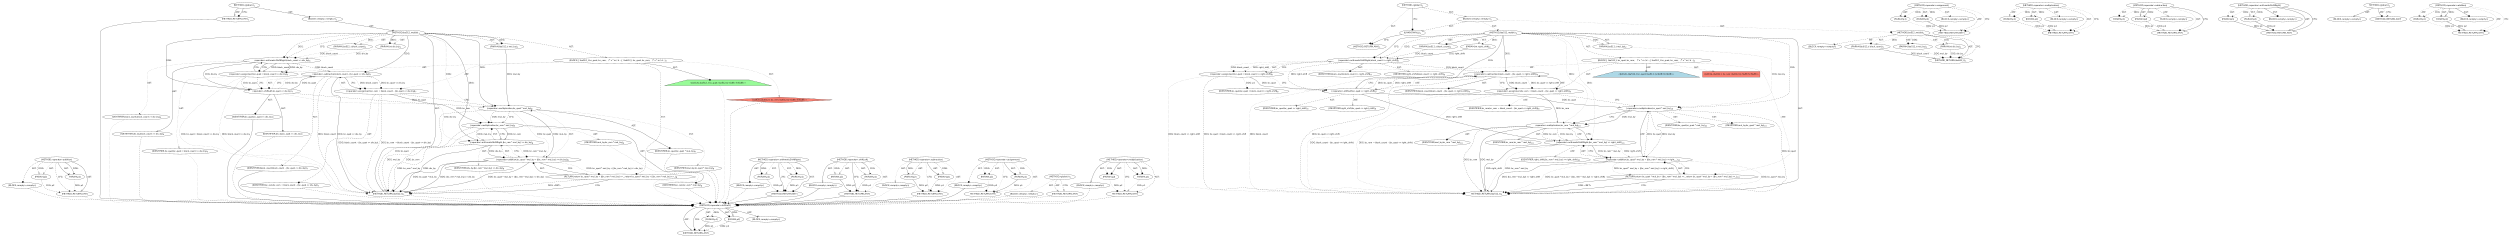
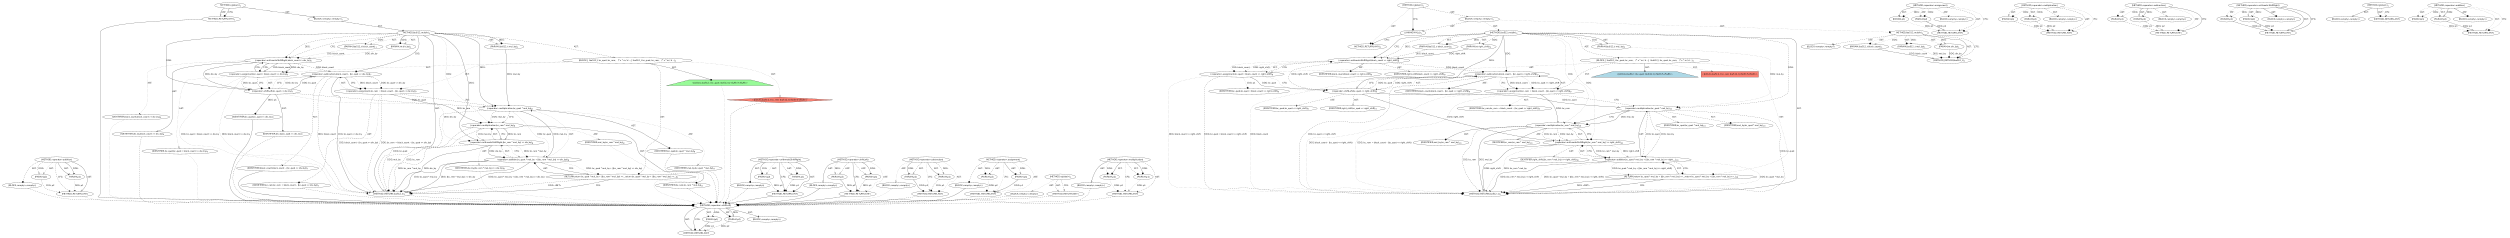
edge "(<operator>.assignment,bc_quot = block_count >> right_shift)" -> "(<operator>.arithmeticShiftRight,block_count >> right_shift)": arrowhead onormal -> box
edge "(<operator>.shiftLeft,bc_quot << div_by)" -> "(IDENTIFIER,bc_quot,bc_quot << div_by)": label "AST: " -> "DDG: p1"
